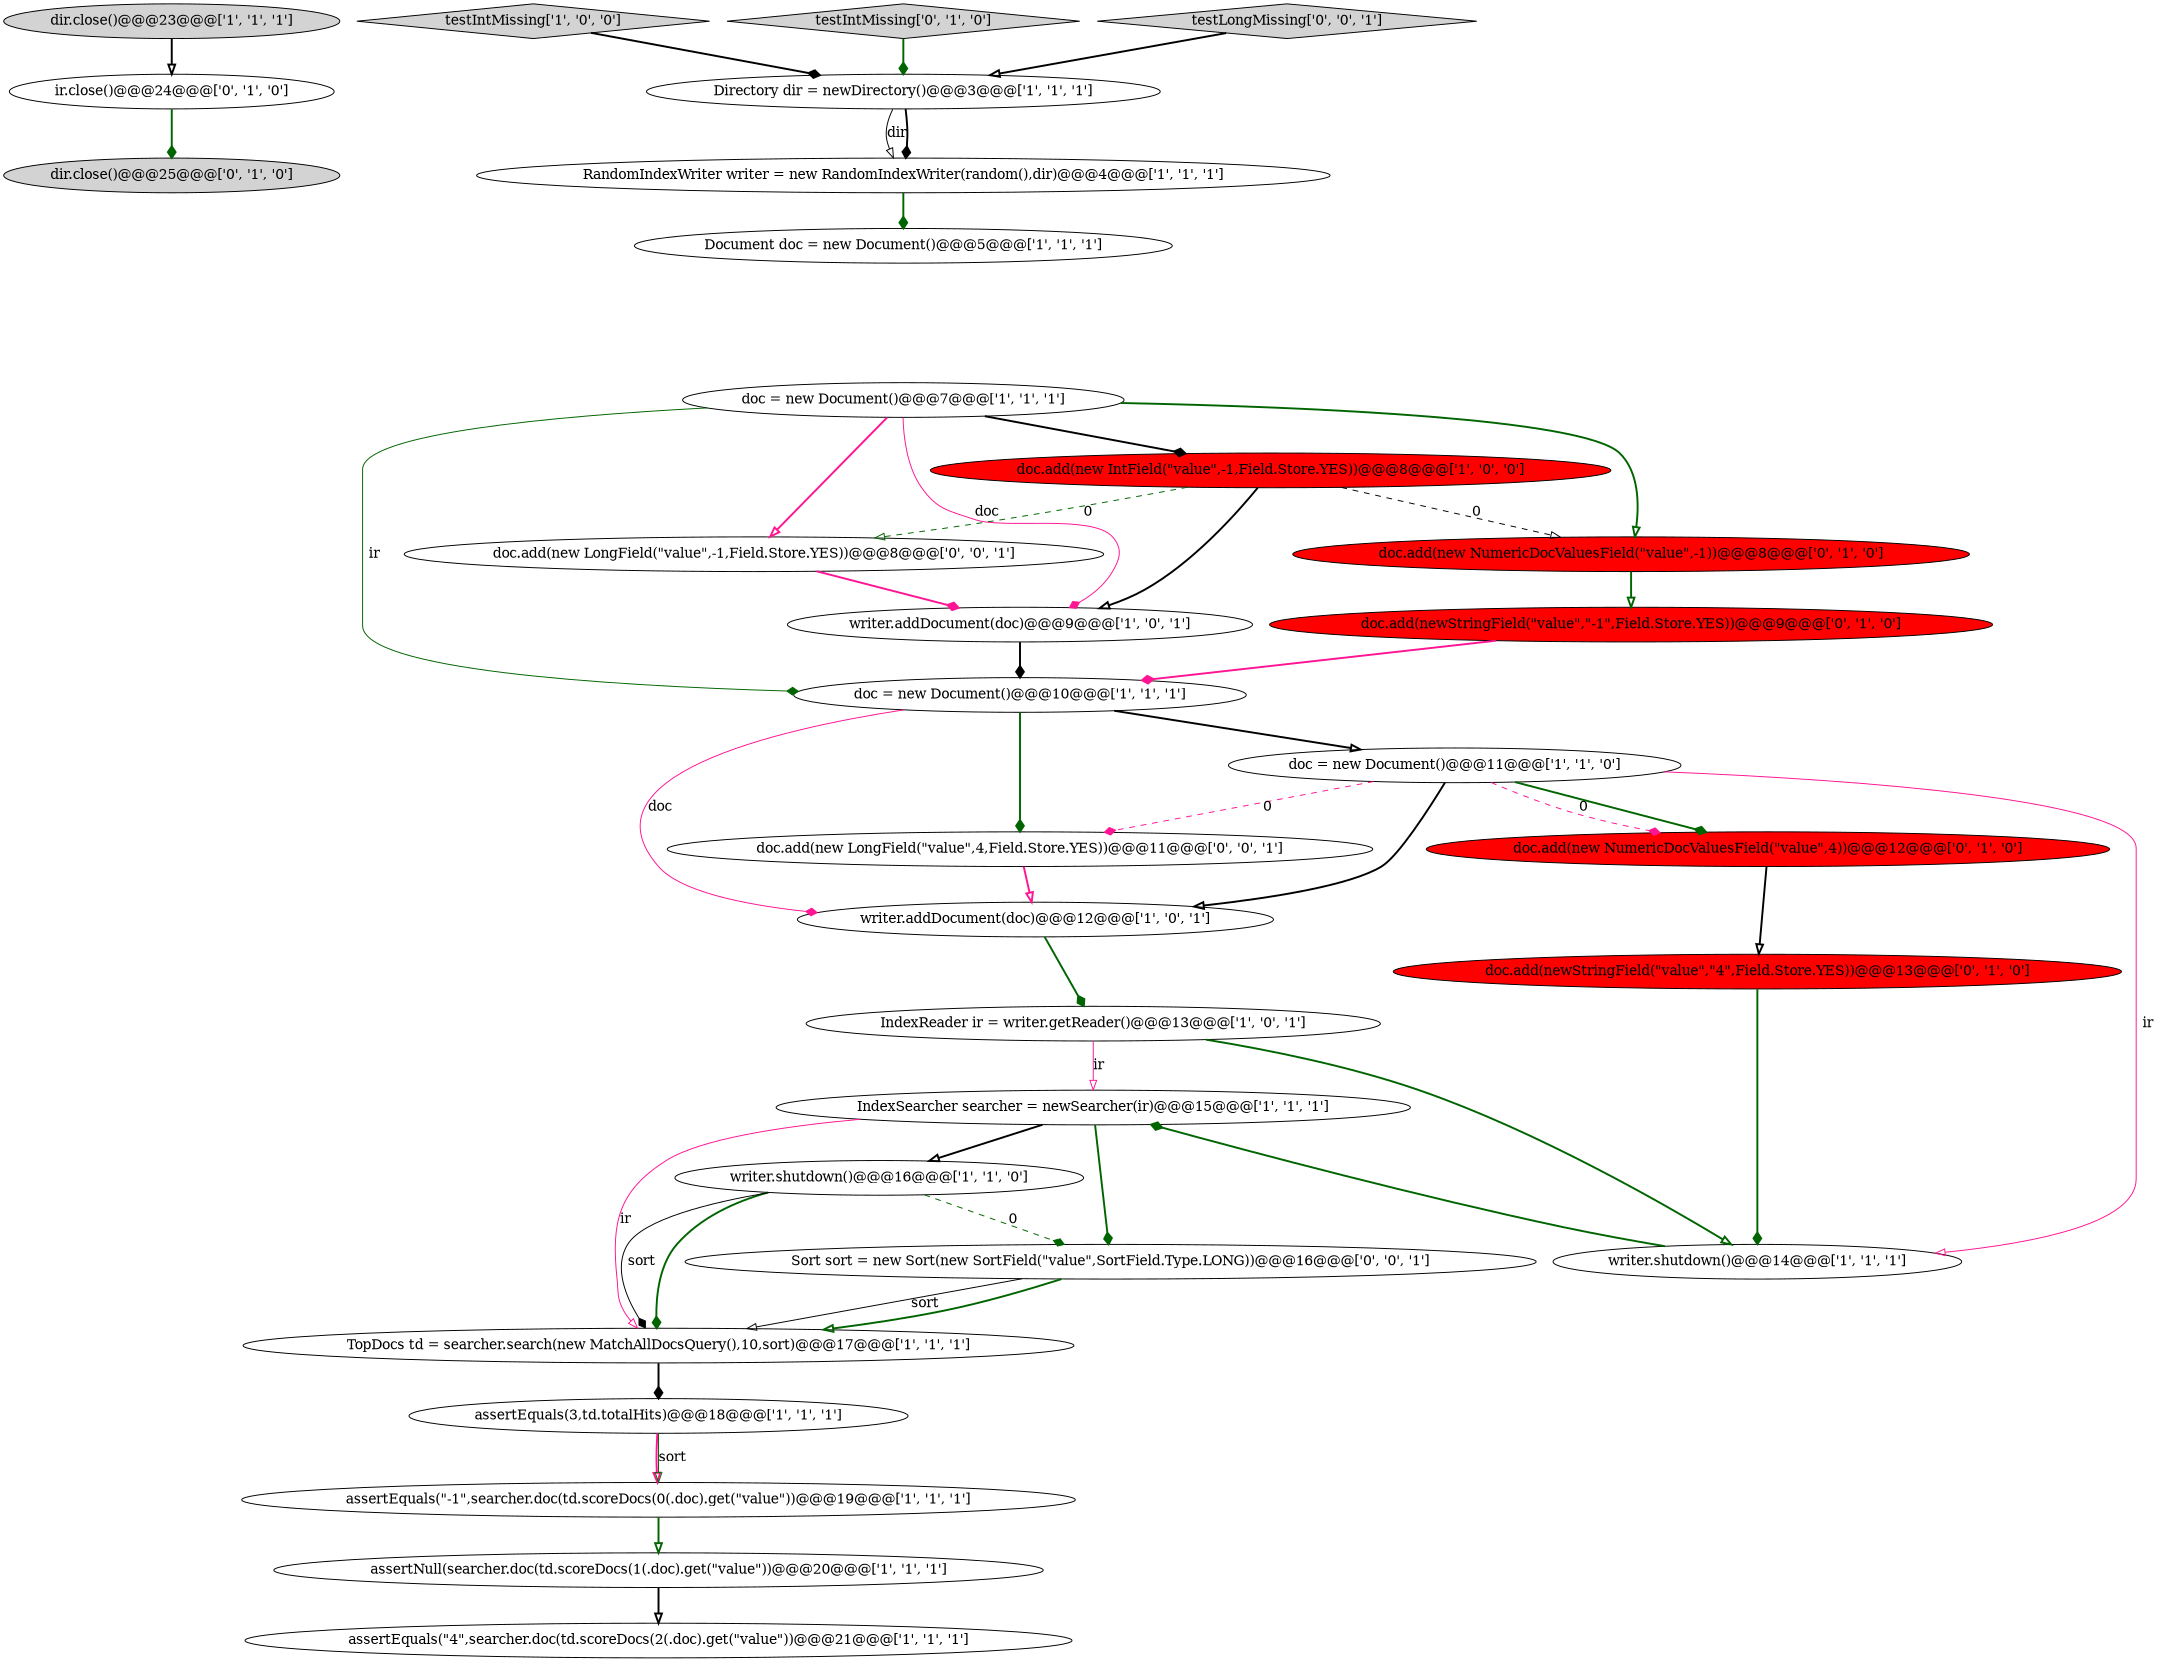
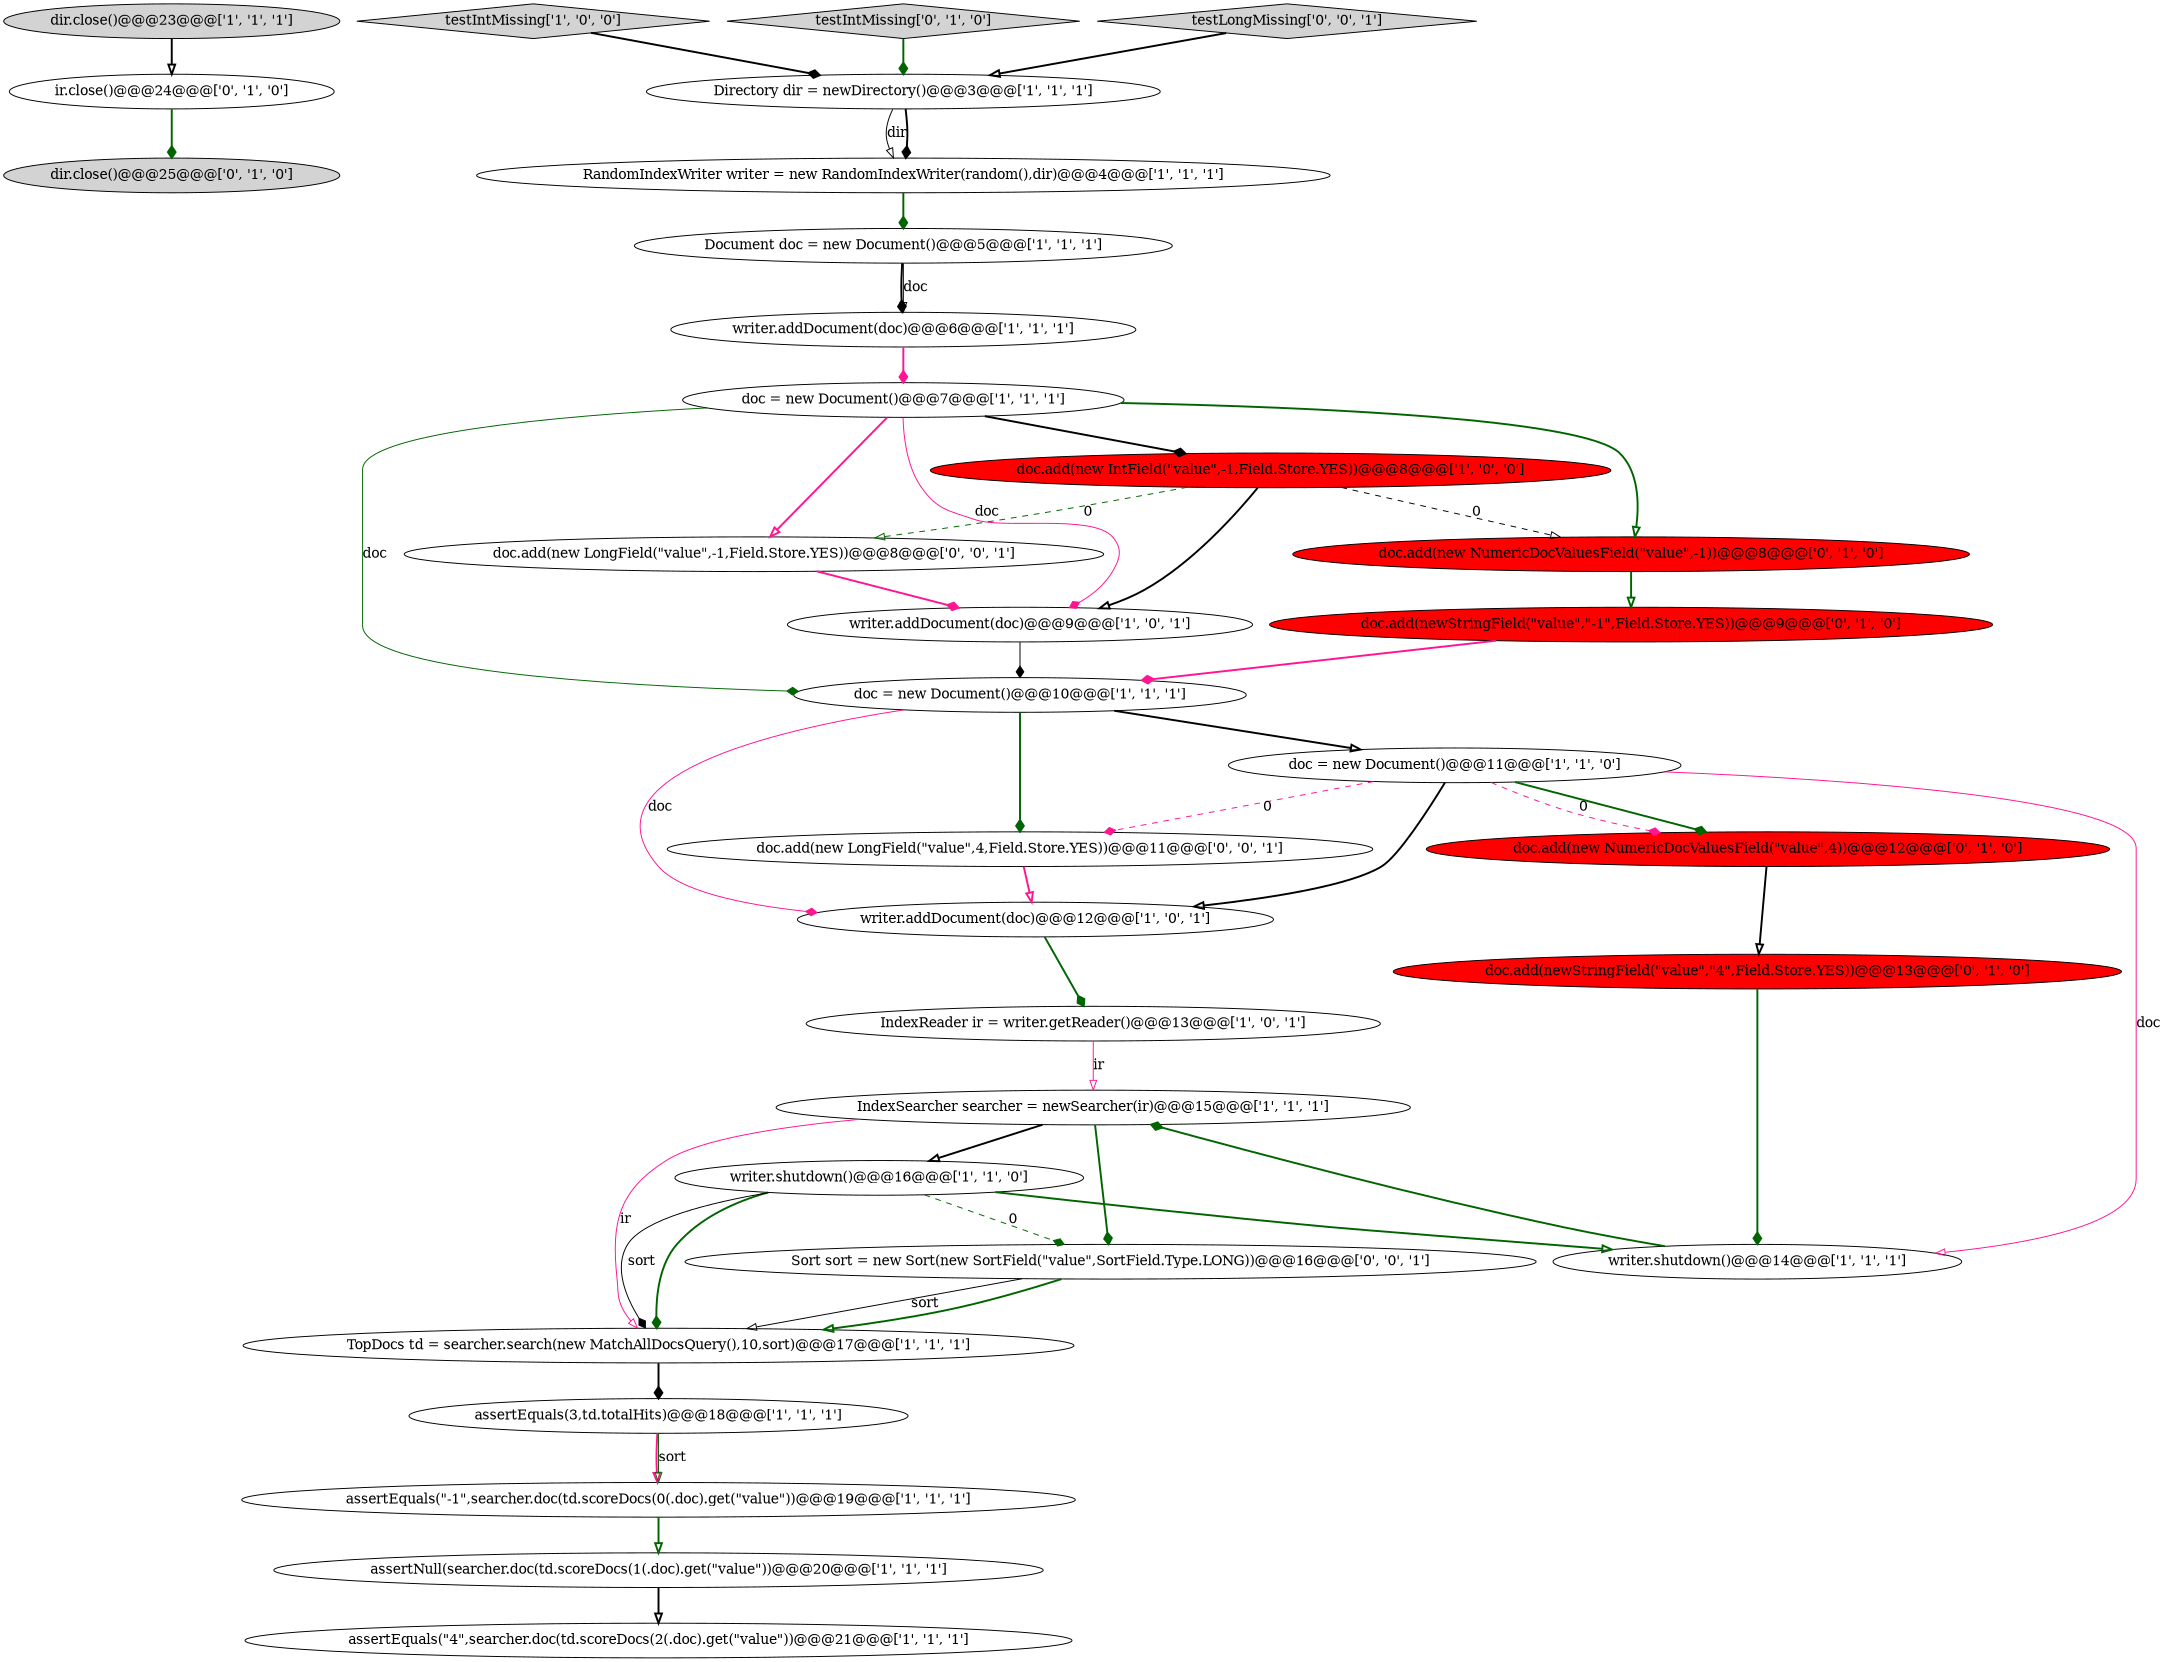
node "writer.addDocument(doc)@@@6@@@['1', '1', '1']": added
edge "doc = new Document()@@@7@@@['1', '1', '1']" -> "doc = new Document()@@@10@@@['1', '1', '1']": label "ir" -> "doc"
edge "writer.addDocument(doc)@@@9@@@['1', '0', '1']" -> "doc = new Document()@@@10@@@['1', '1', '1']": style bold -> solid
edge "doc = new Document()@@@11@@@['1', '1', '0']" -> "writer.shutdown()@@@14@@@['1', '1', '1']": label "ir" -> "doc"
edge "IndexReader ir = writer.getReader()@@@13@@@['1', '0', '1']" -> "writer.shutdown()@@@14@@@['1', '1', '1']": now "writer.shutdown()@@@16@@@['1', '1', '0']" -> "writer.shutdown()@@@14@@@['1', '1', '1']"
